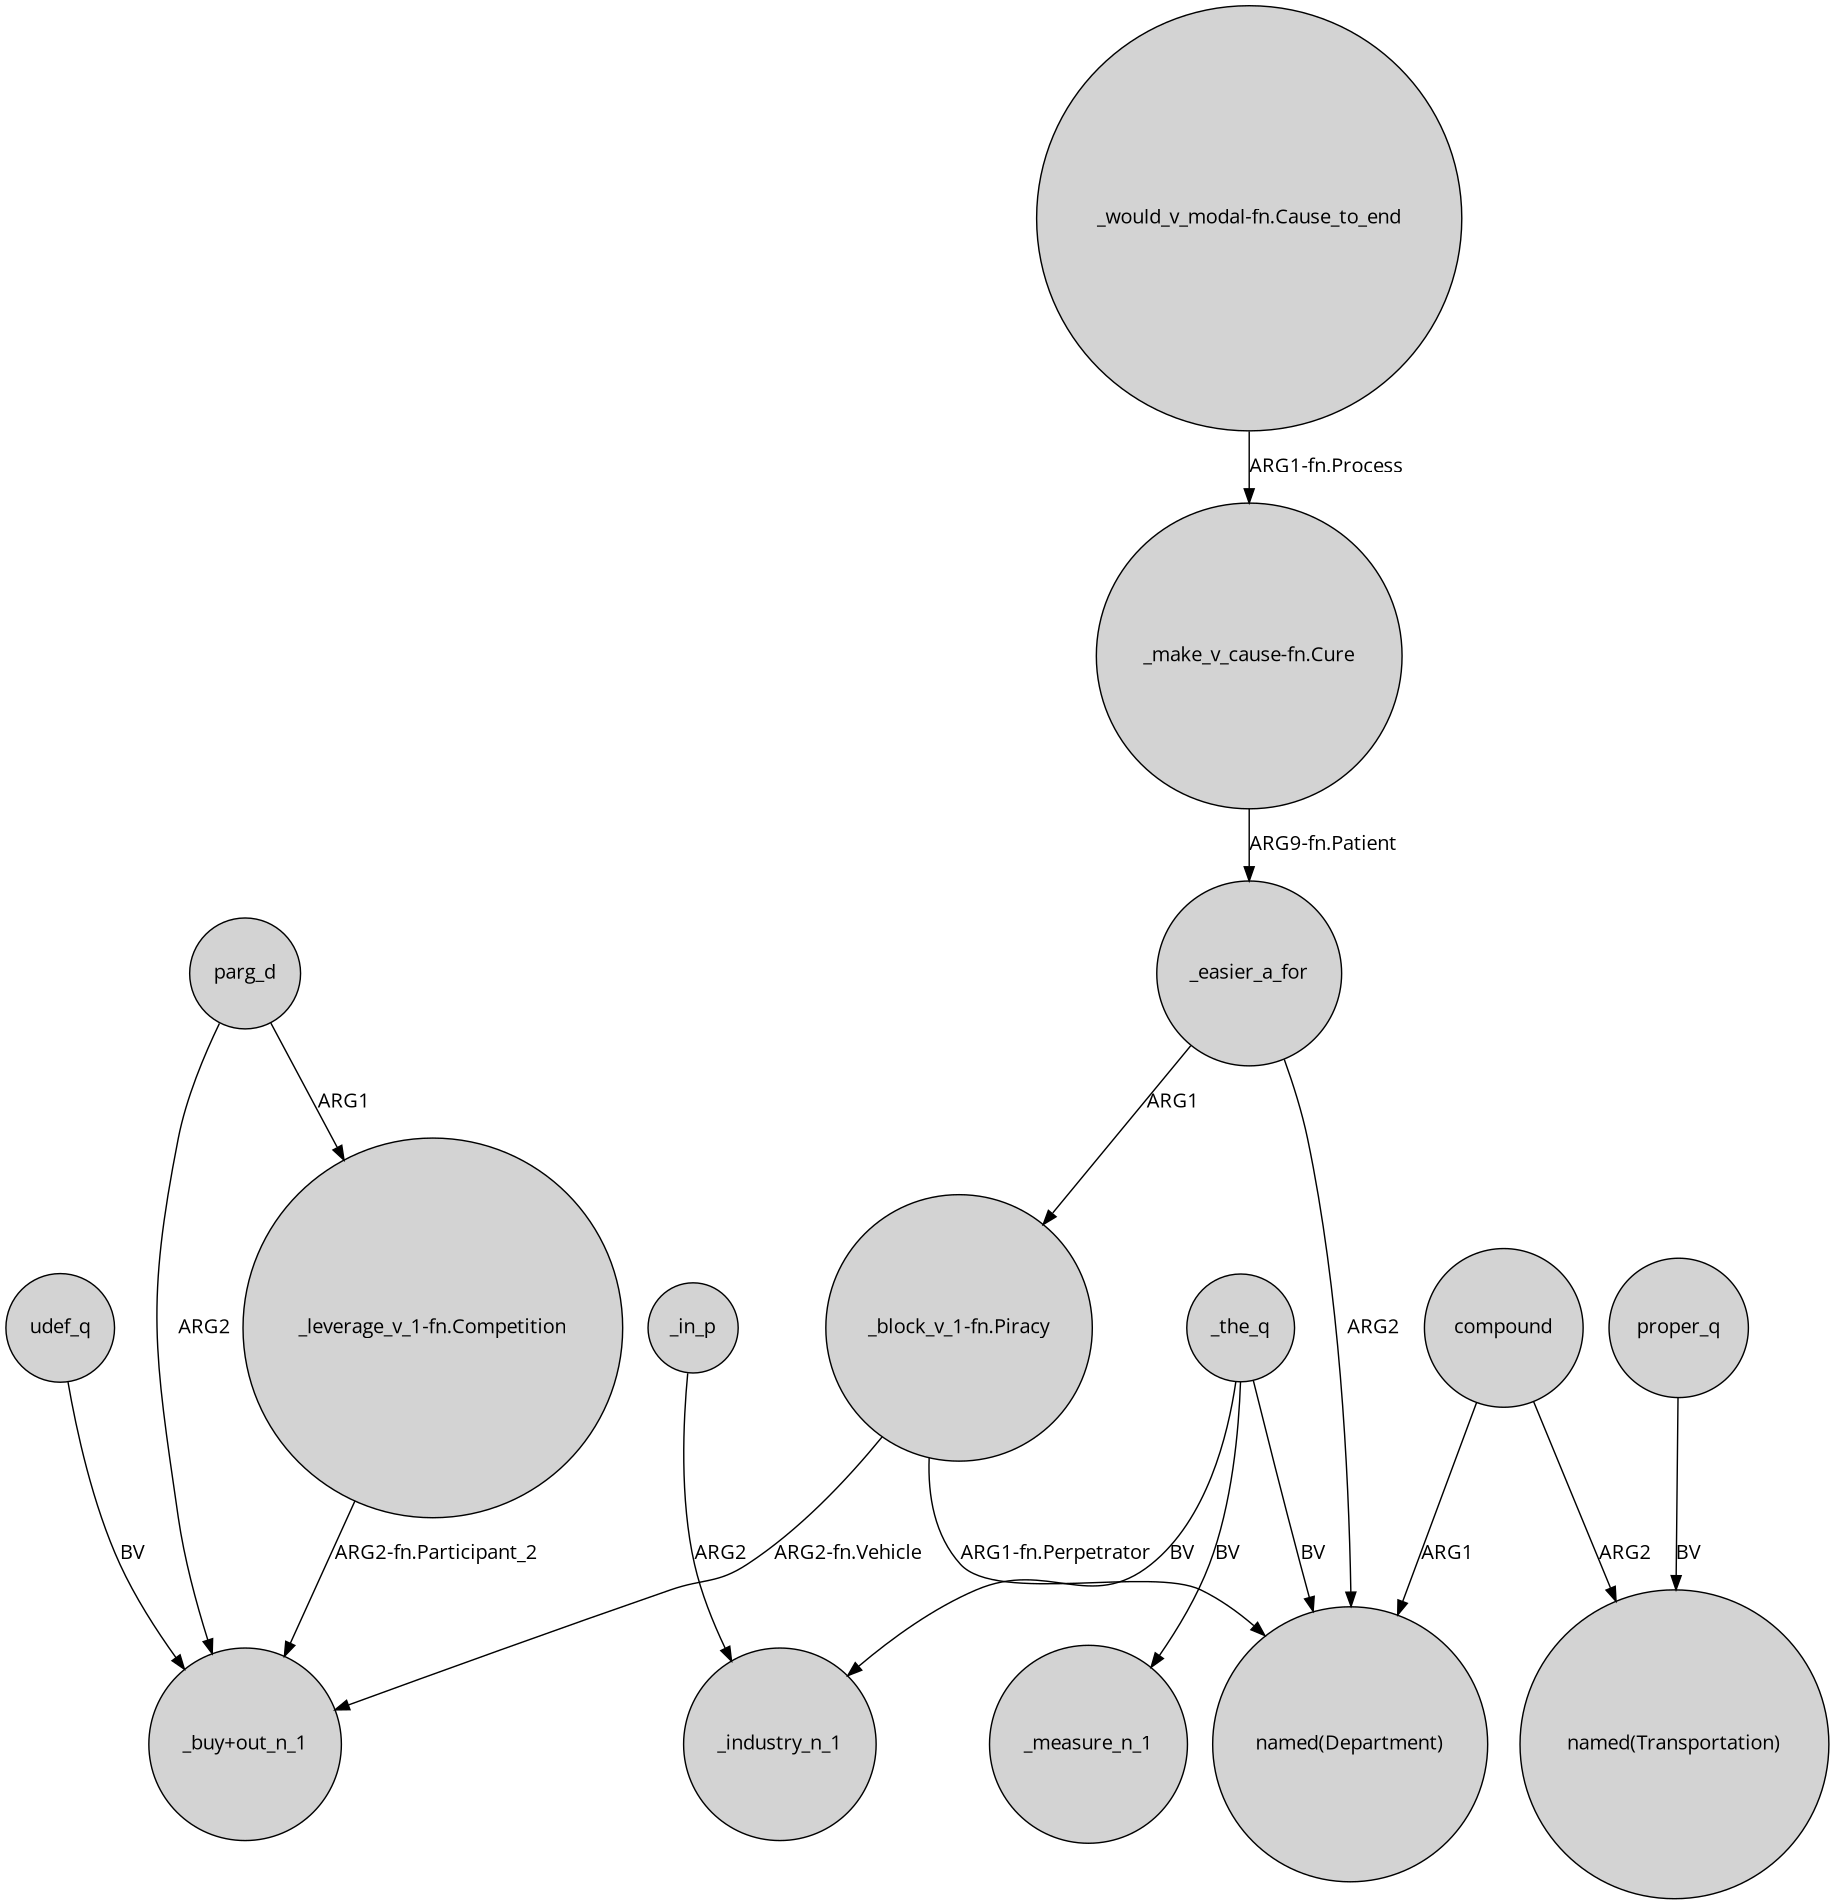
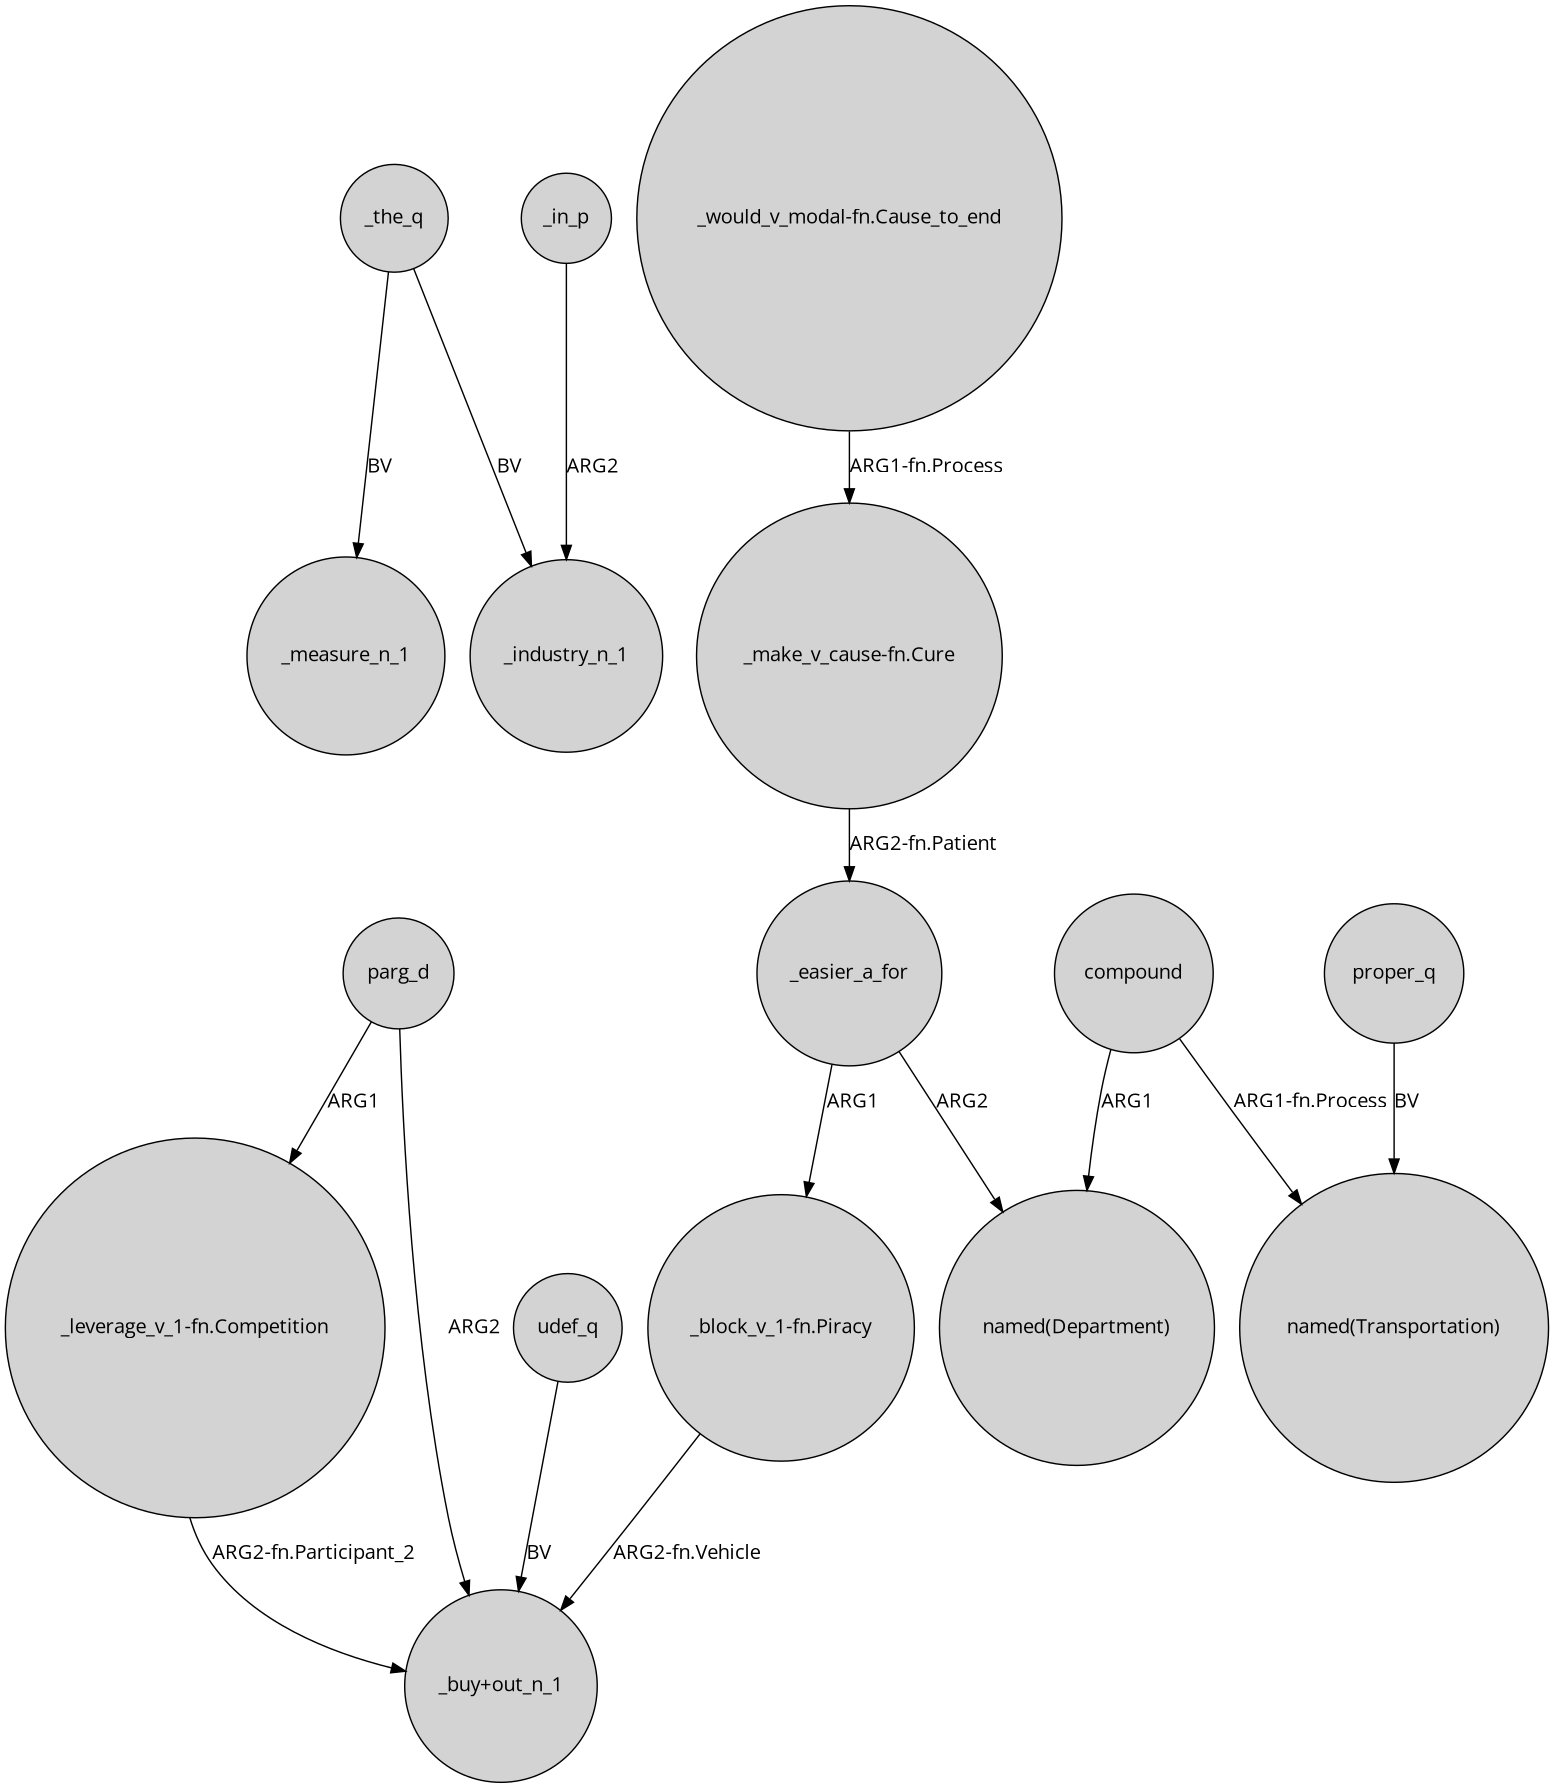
edge "_make_v_cause-fn.Cure" -> "_easier_a_for": label "ARG9-fn.Patient" -> "ARG2-fn.Patient"
edge "_the_q" -> "named(Department)": removed, label "BV"
edge "compound" -> "named(Transportation)": label "ARG2" -> "ARG1-fn.Process"
edge "_block_v_1-fn.Piracy" -> "named(Department)": removed, label "ARG1-fn.Perpetrator"
